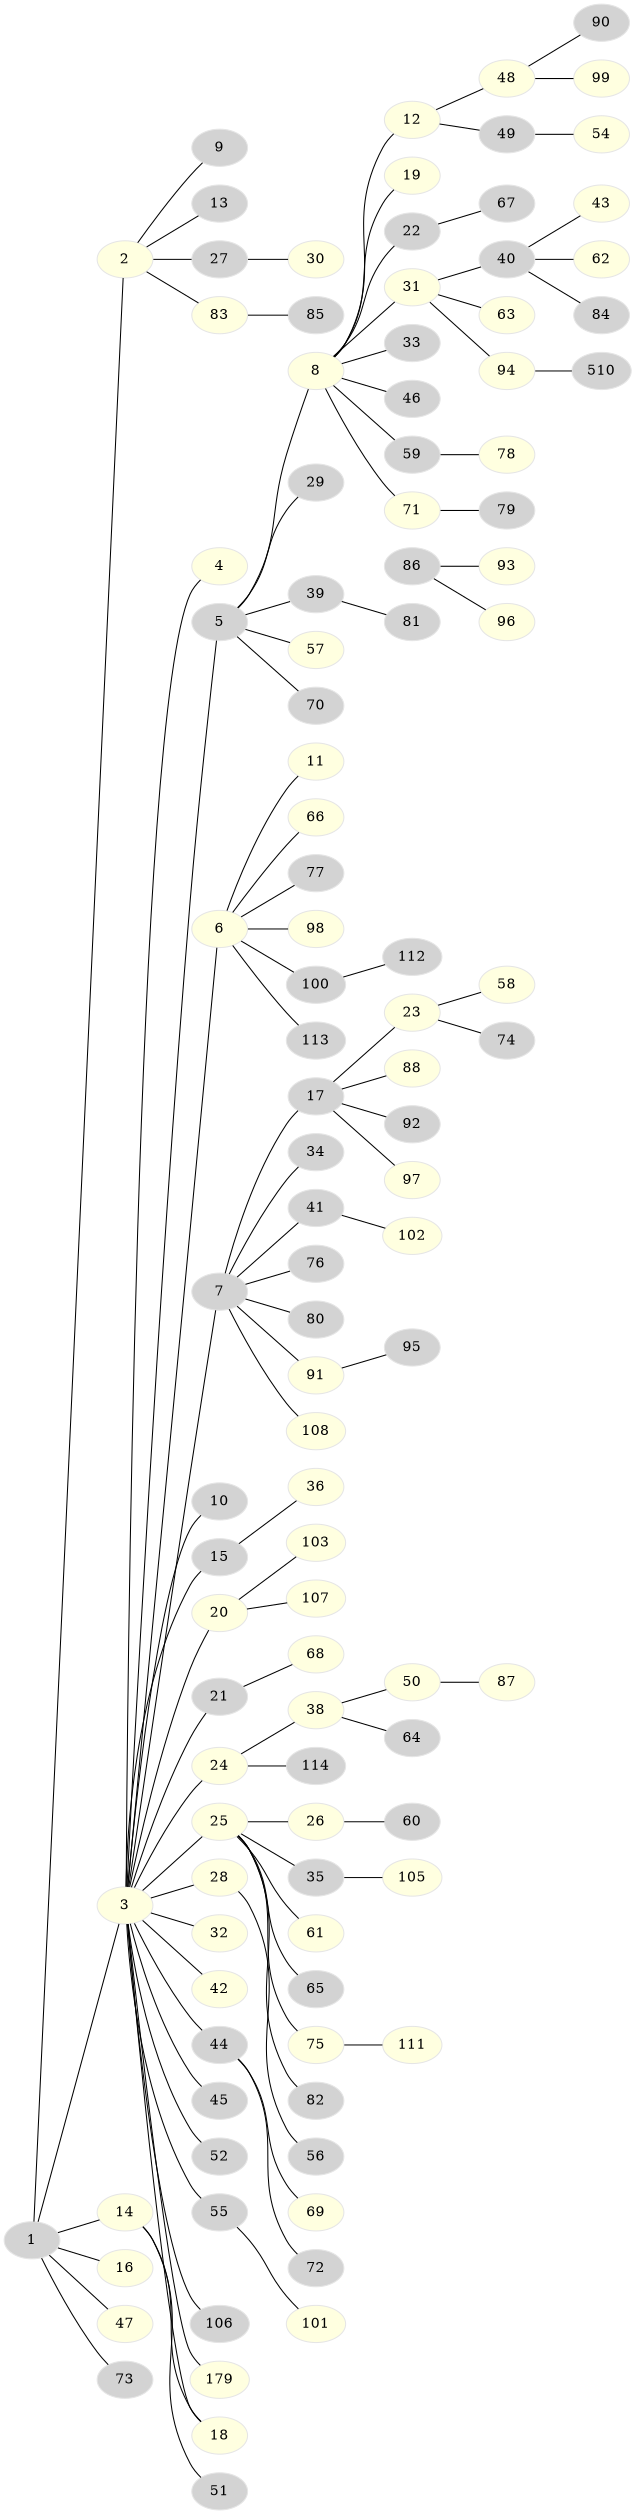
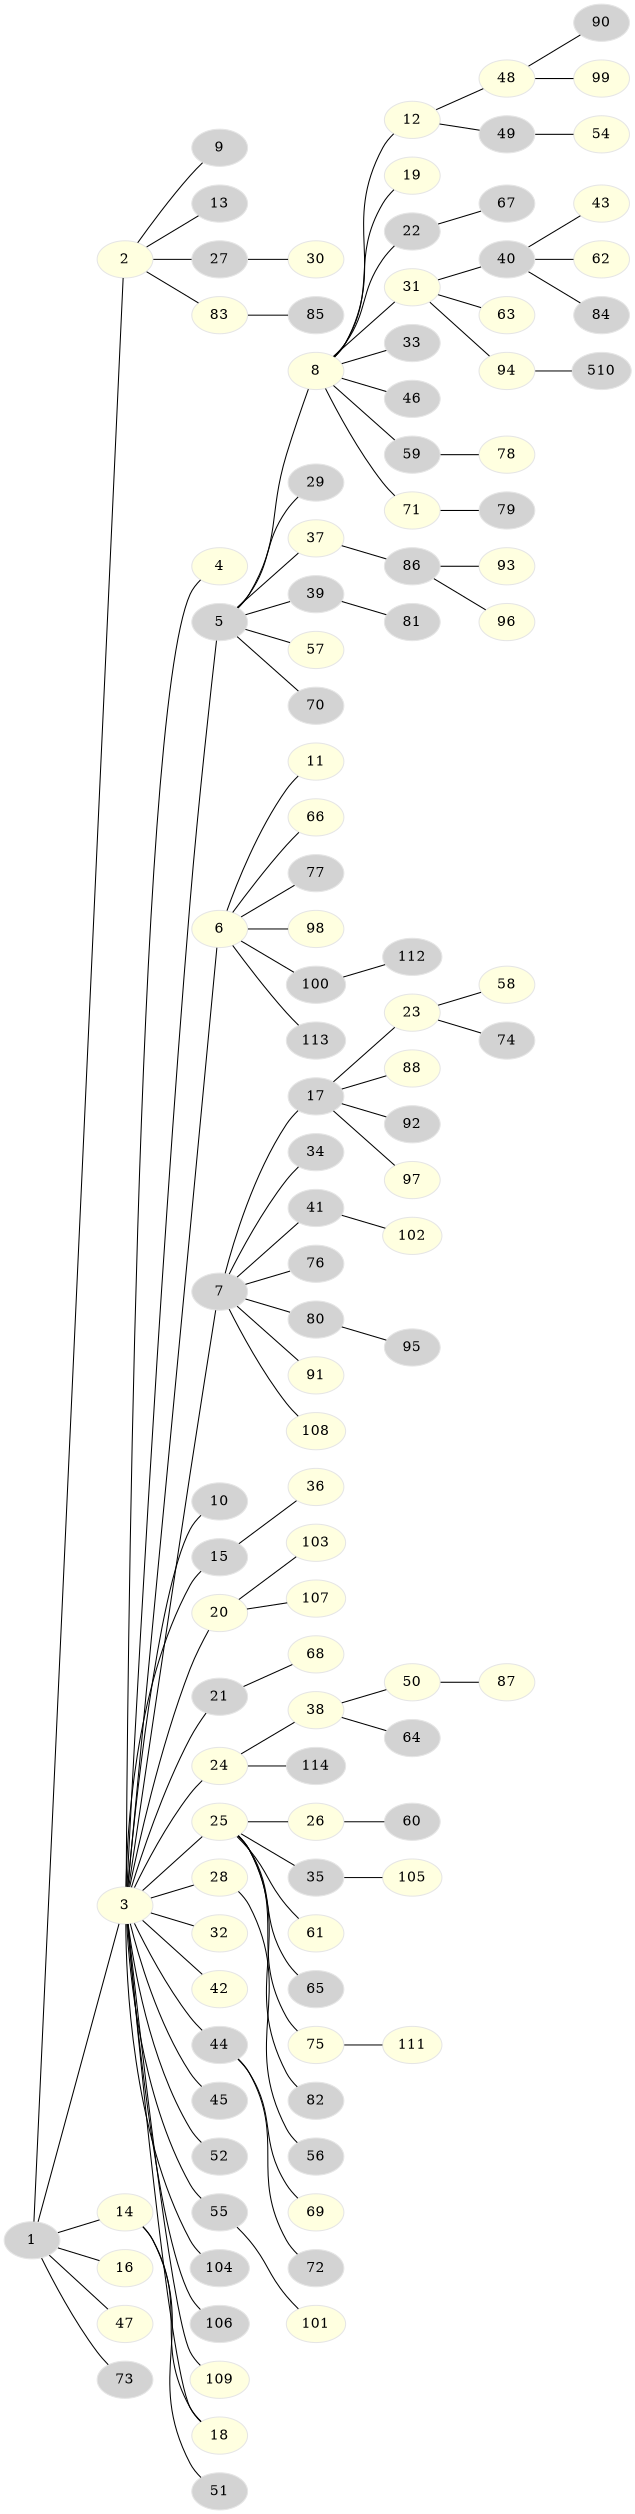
node "37": added
edge "95" -- "91": now "95" -- "80"
node "104": added
node "179": label "179" -> "109"
